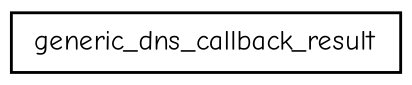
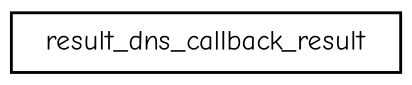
node "generic_dns_callback_result": label "generic_dns_callback_result" -> "result_dns_callback_result"
